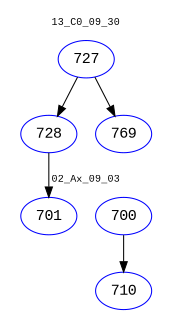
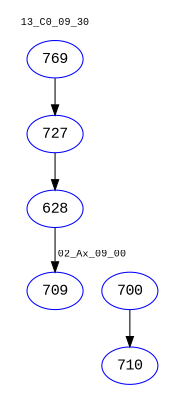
edge "727" -> "769": reversed
node "728": label "728" -> "628"
cluster "02_Ax_09_03": label "02_Ax_09_03" -> "02_Ax_09_00"
node "701": label "701" -> "709"
